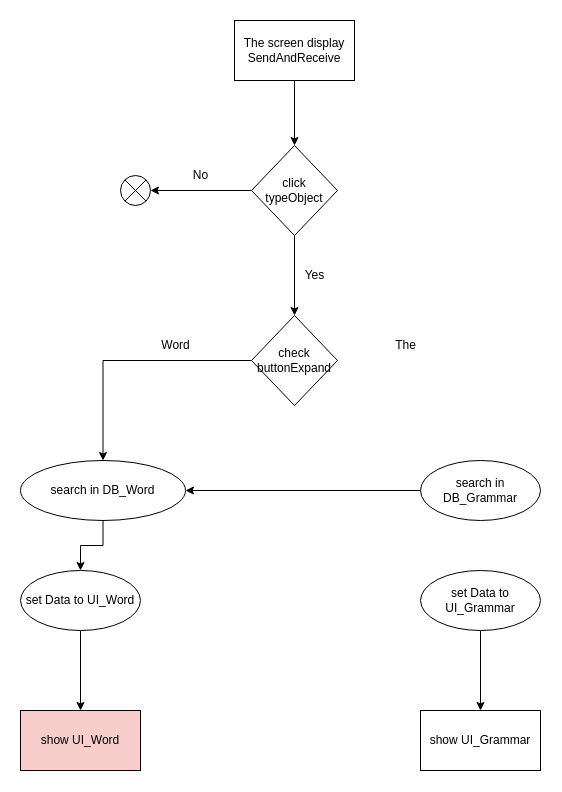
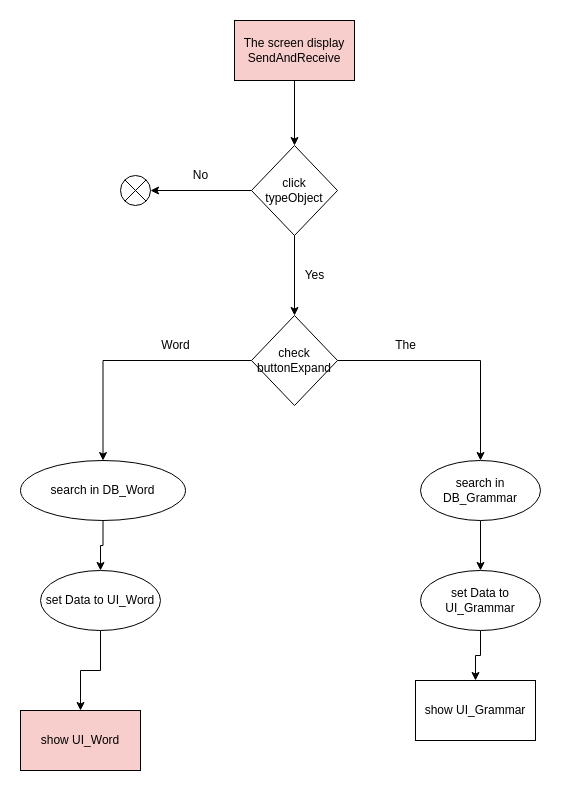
node "The screen display SendAndReceive": fillcolor #ffffff -> #f8cecc
edge "check buttonExpand" -> "search in DB_Grammar": added
edge "search in DB_Grammar" -> "search in DB_Word": now "search in DB_Grammar" -> "set Data to UI_Grammar"
node "set Data to UI_Word": moved (81, 601) -> (101, 601)
node "show UI_Grammar": moved (481, 741) -> (476, 711)
